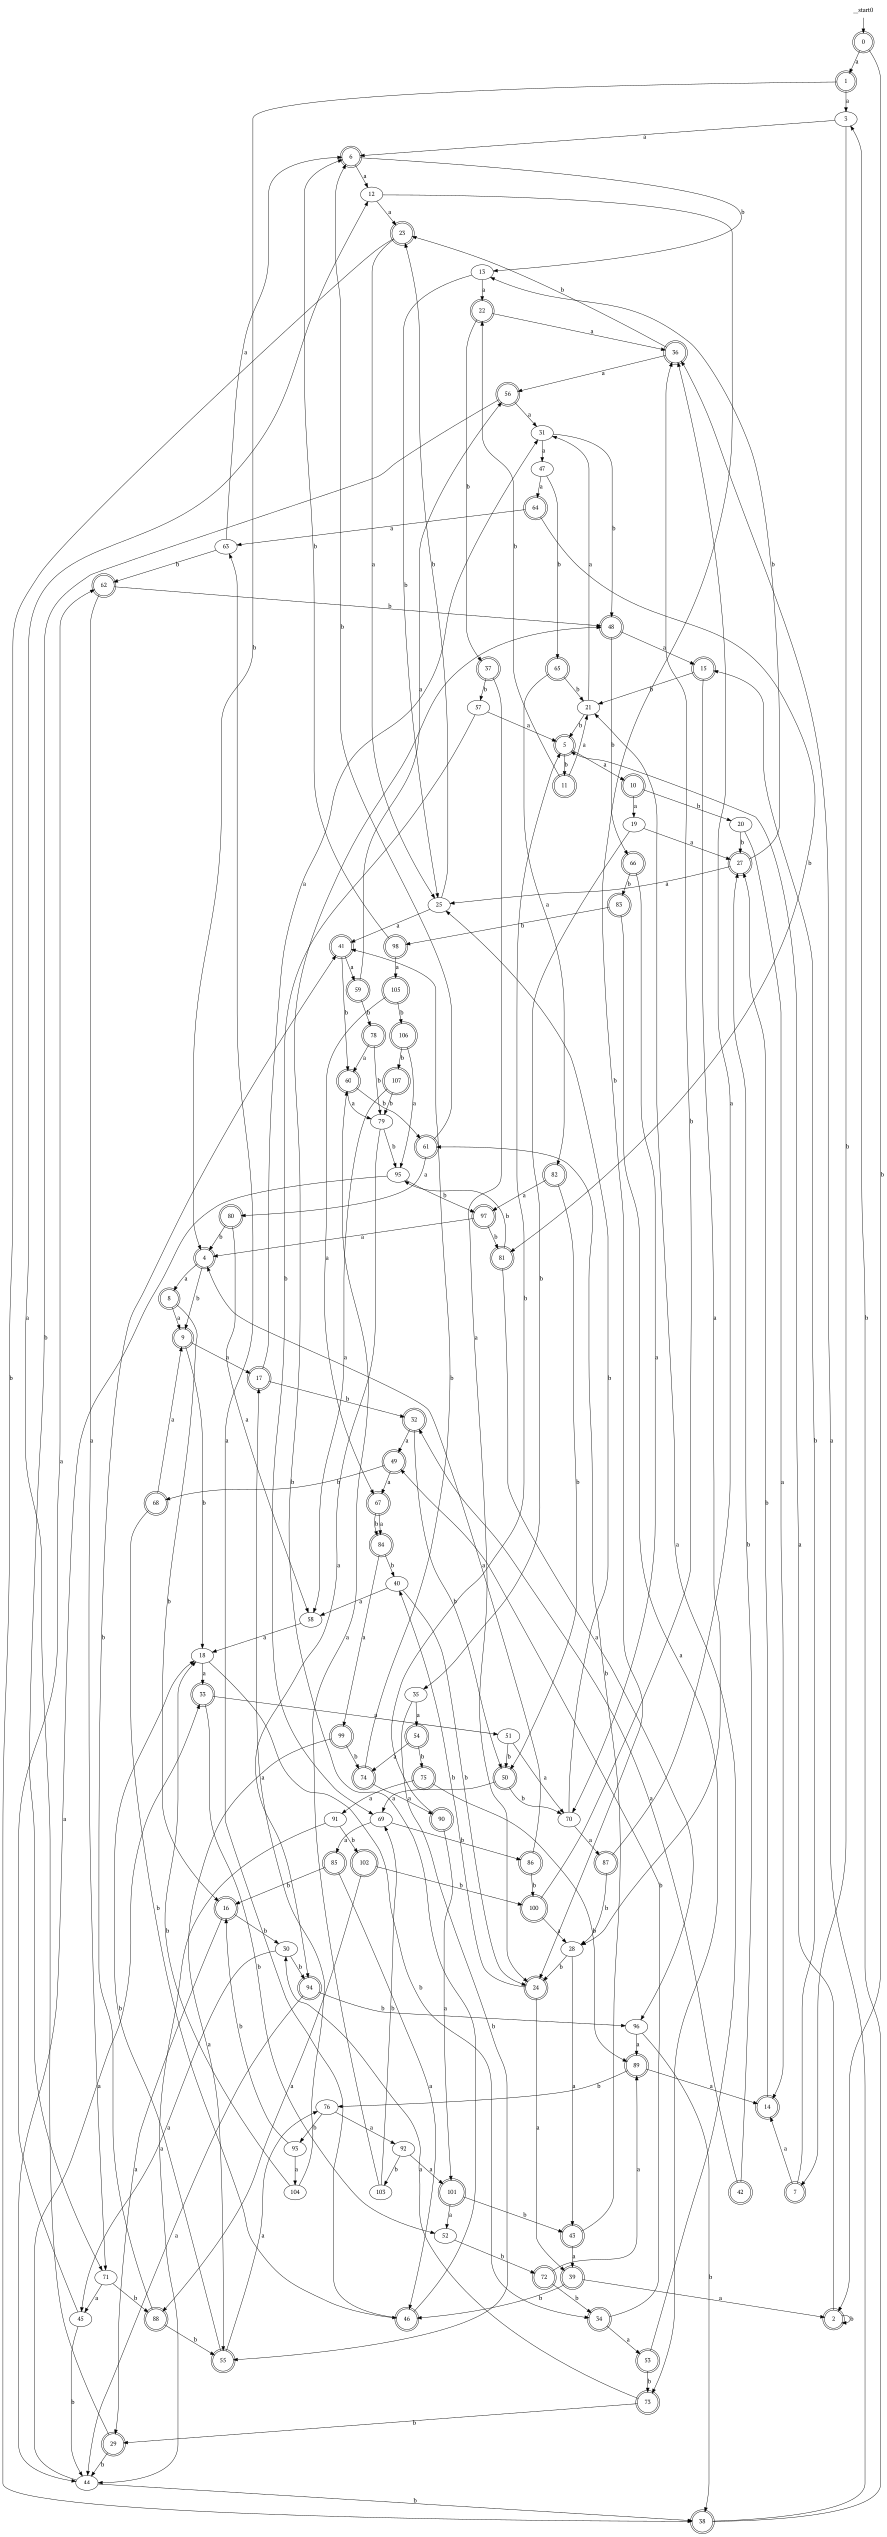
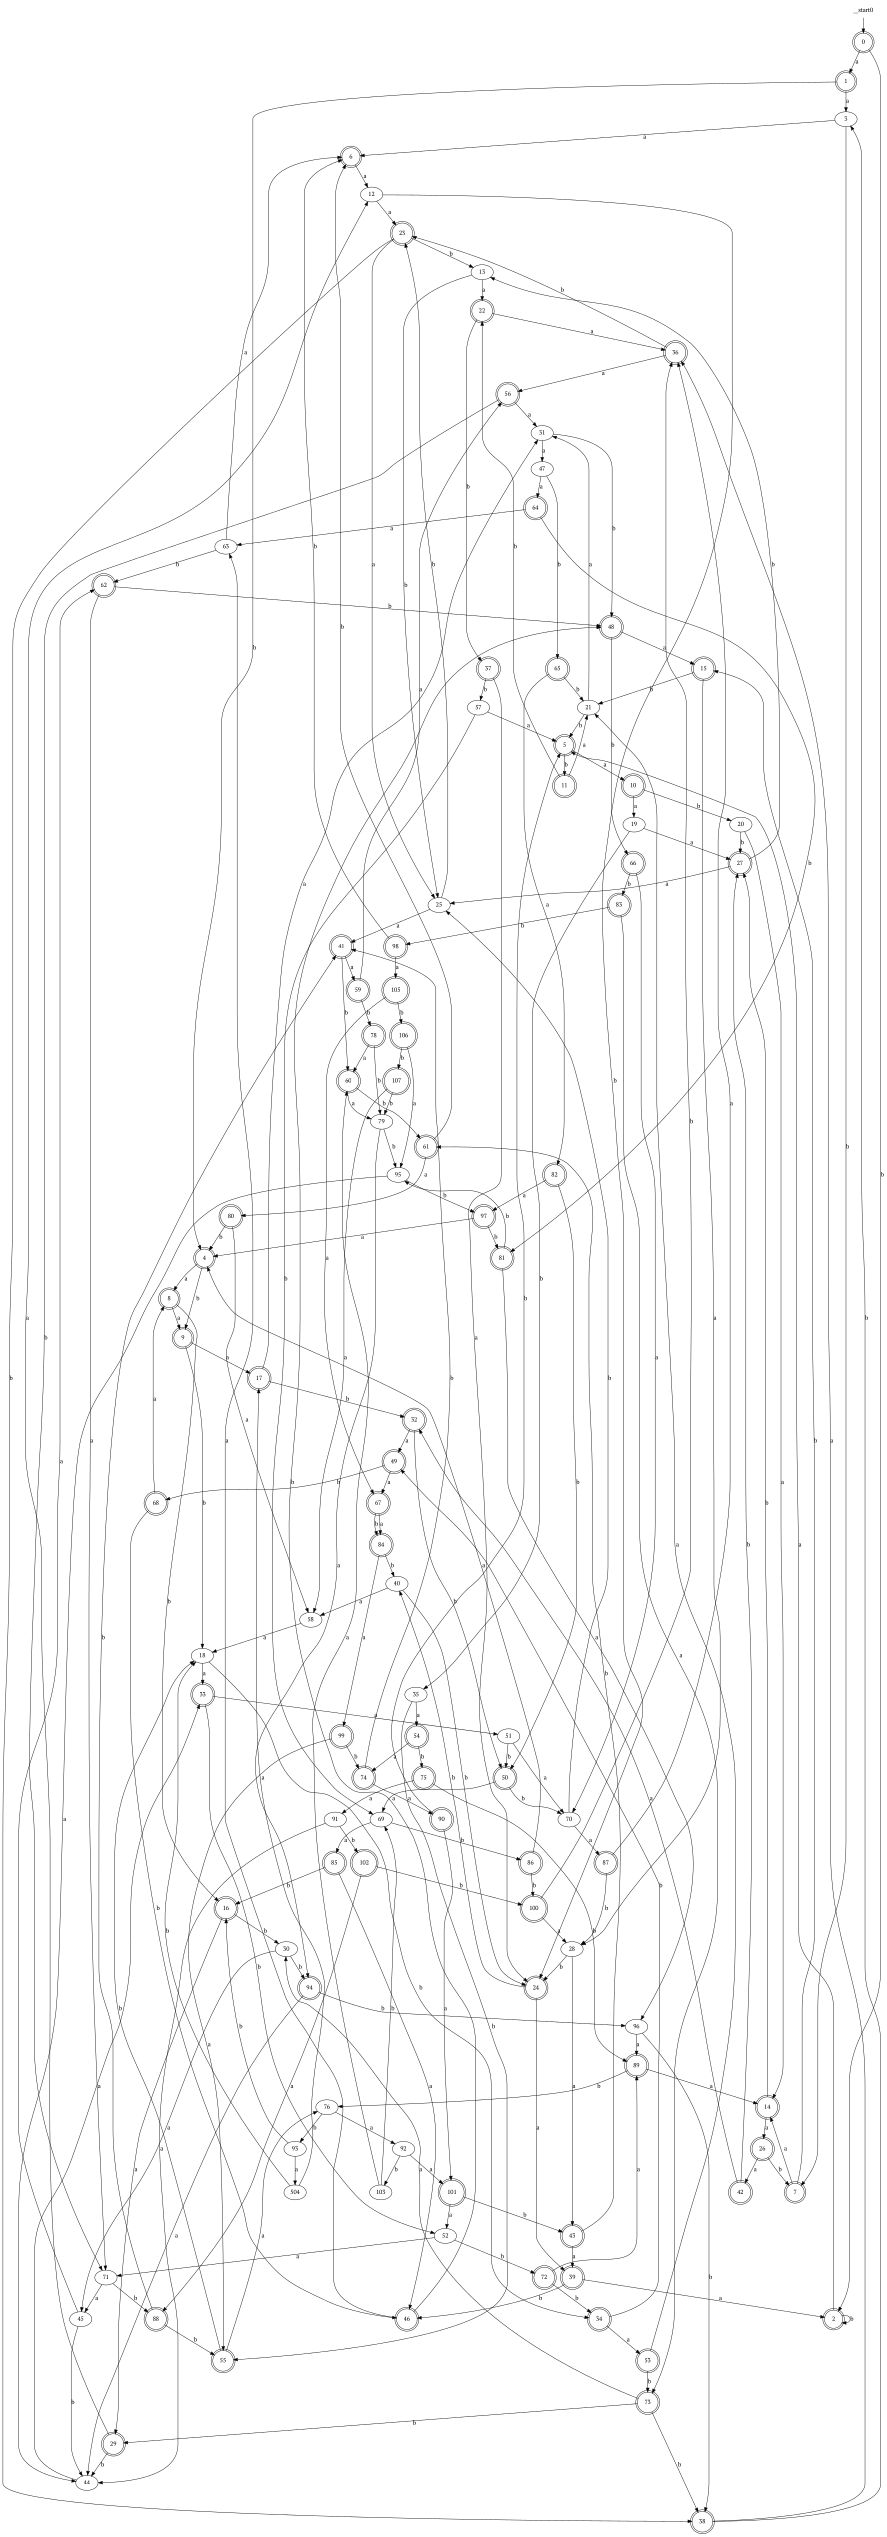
edge "6" -> "13": now "23" -> "13"
edge "68" -> "9": now "68" -> "8"
node "26": added
node "104": label "104" -> "504"
edge "52" -> "71": added, label "a"
edge "44" -> "38": now "73" -> "38"
